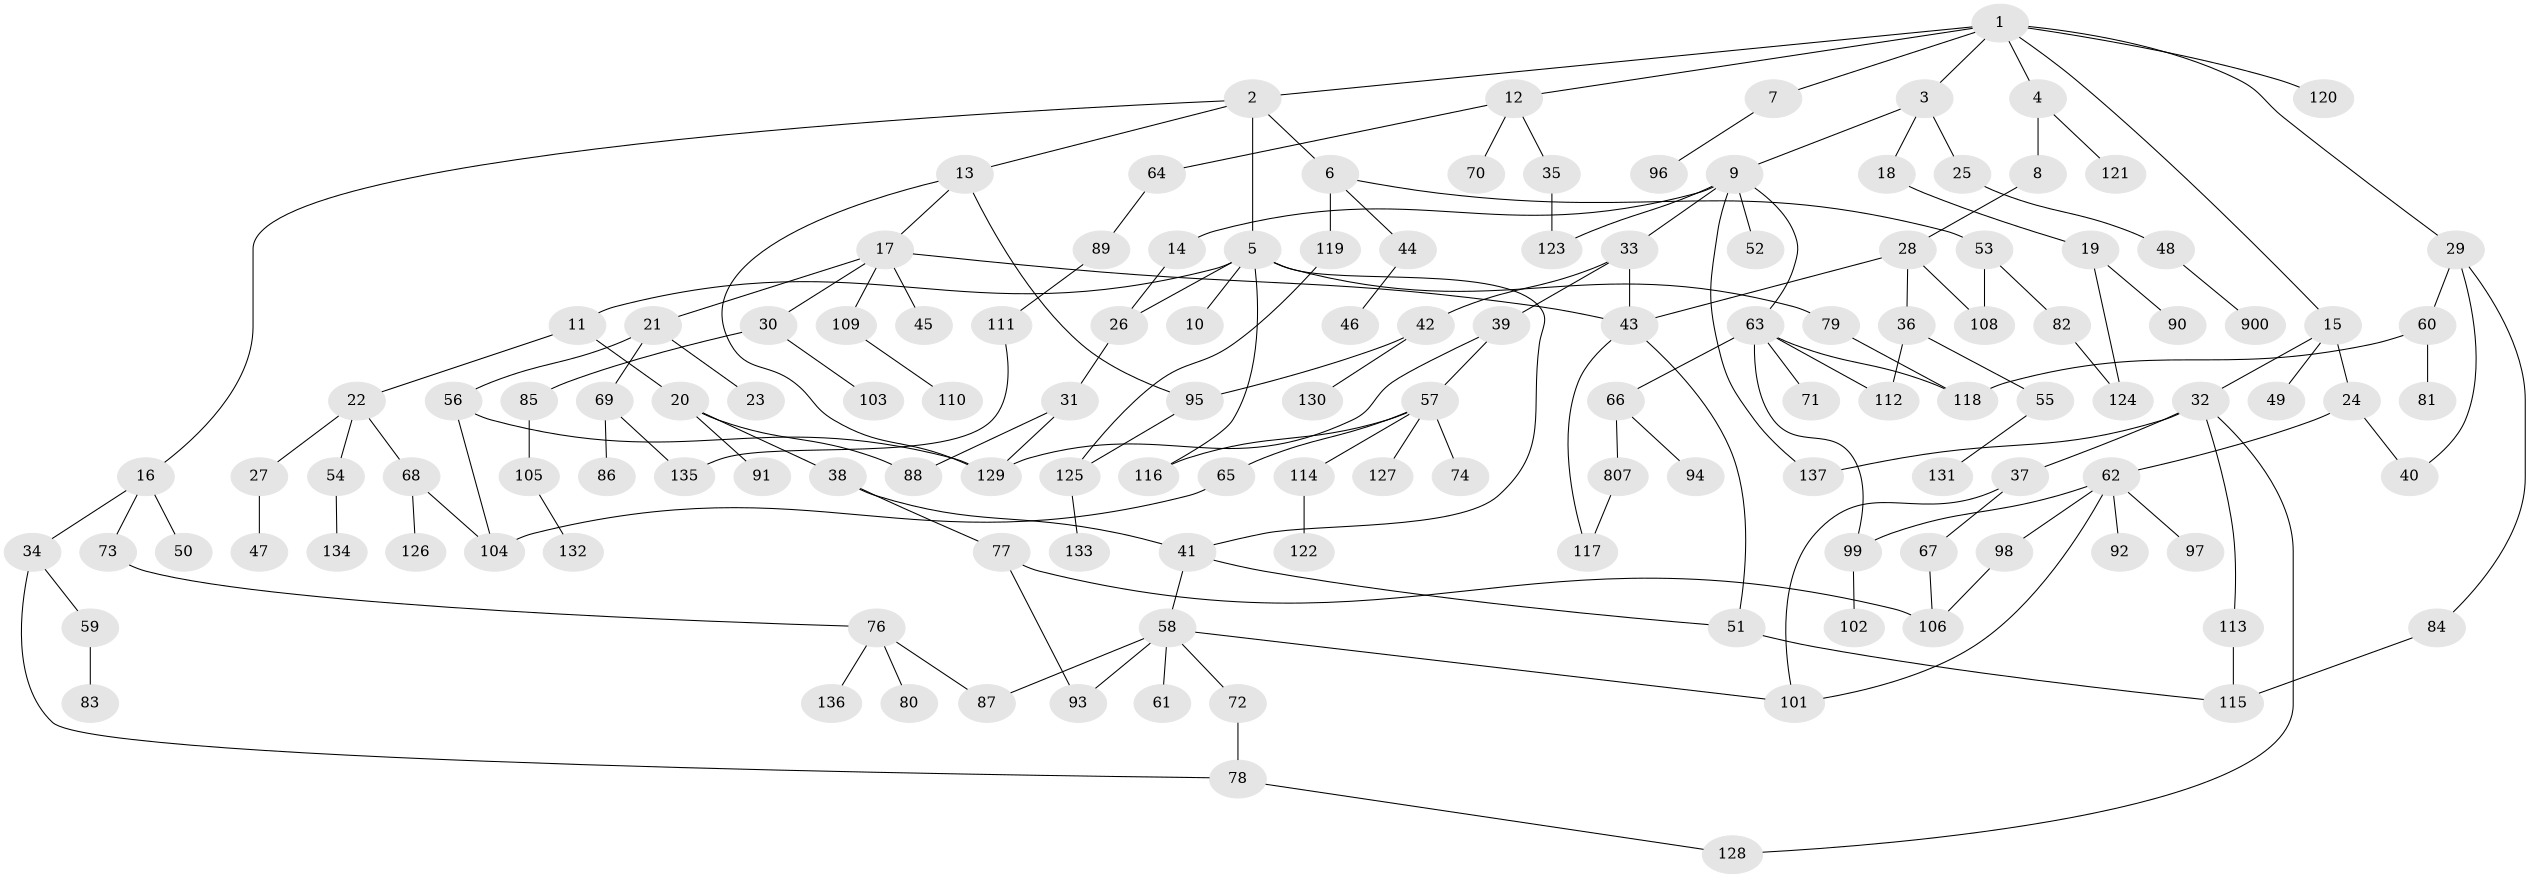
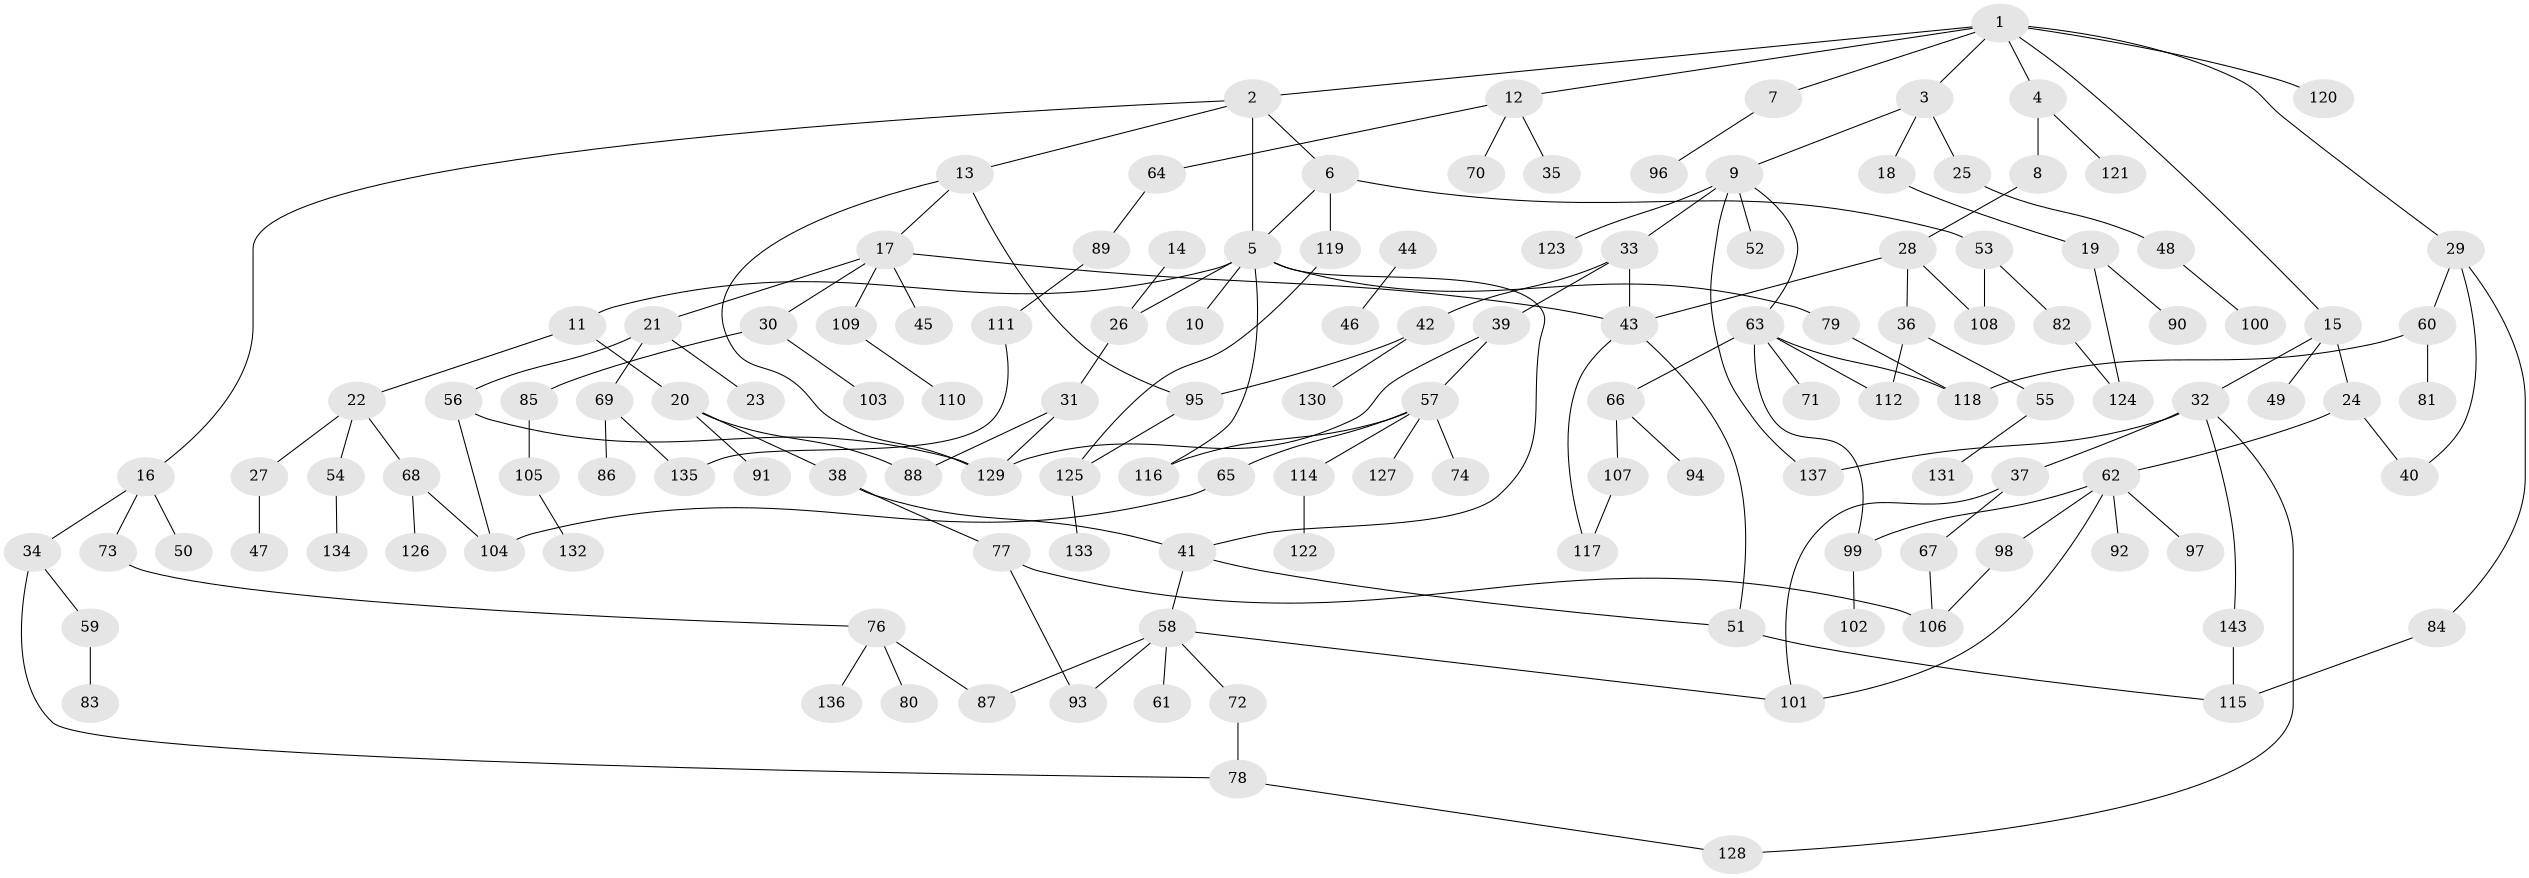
edge "9" -- "14": removed
edge "6" -- "44": now "6" -- "5"
edge "35" -- "123": removed
node "900": label "900" -> "100"
node "807": label "807" -> "107"
node "113": label "113" -> "143"
